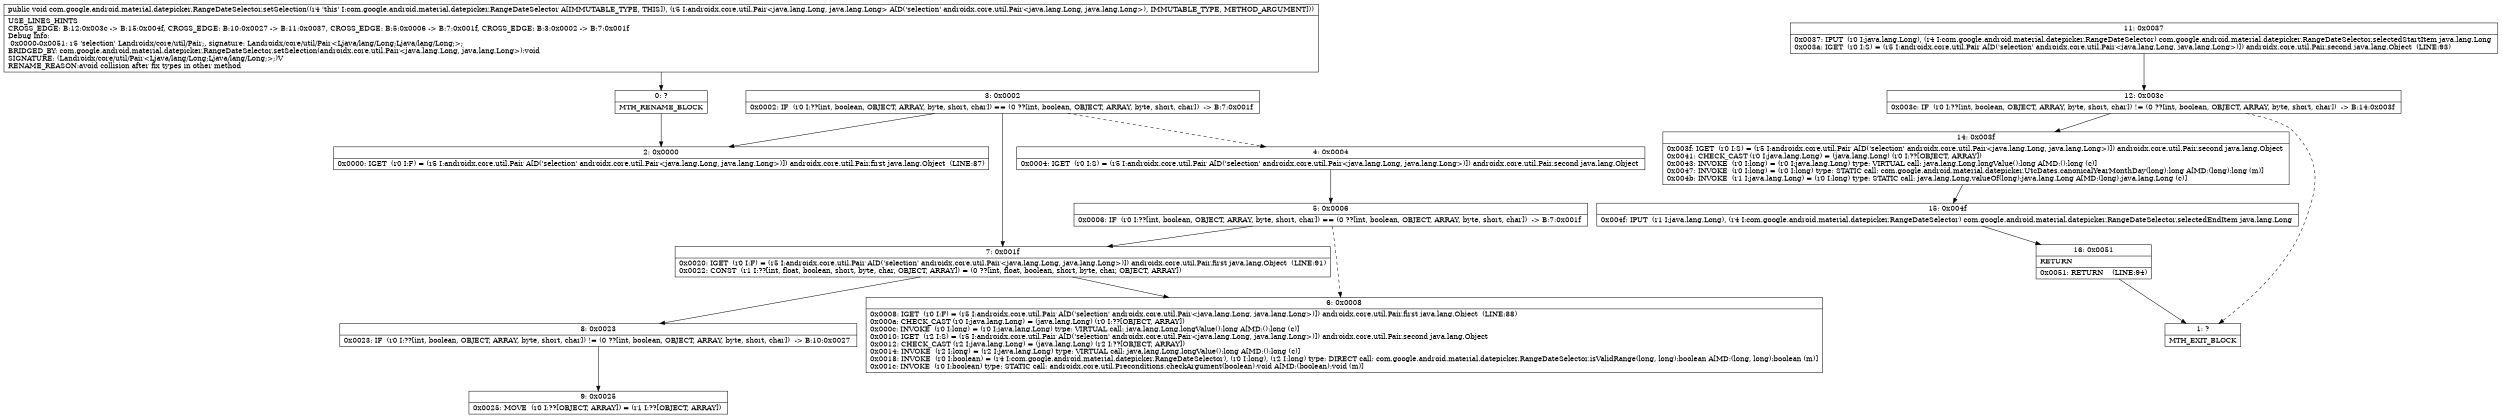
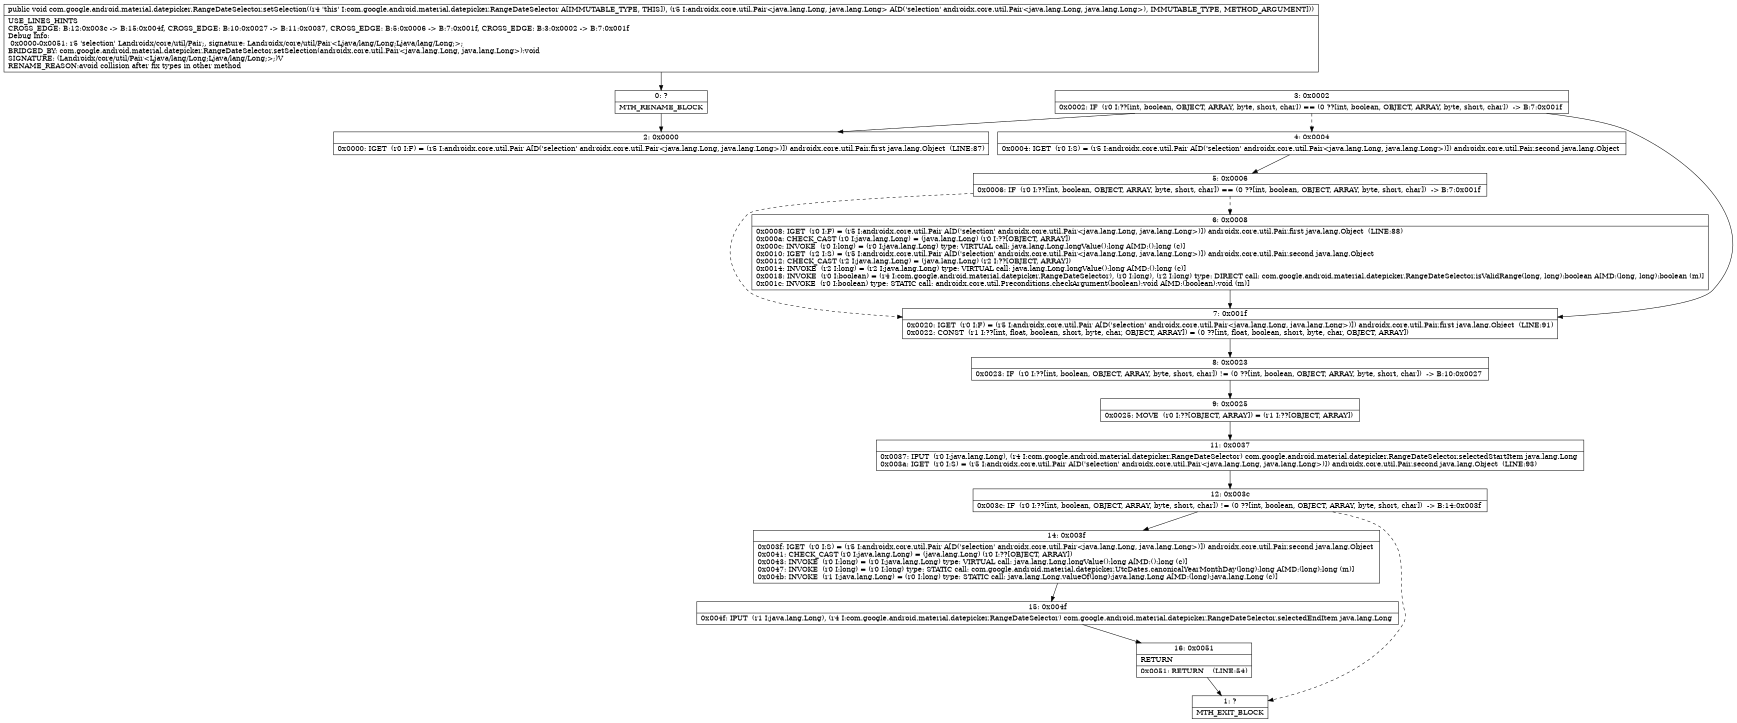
edge "5: 0x0006" -> "7: 0x001f": style solid -> dashed
node "16: 0x0051": text "0x0051: RETURN    (LINE:94)" -> "0x0051: RETURN    (LINE:54)"
edge "7: 0x001f" -> "6: 0x0008": reversed
edge "9: 0x0025" -> "11: 0x0037": added
